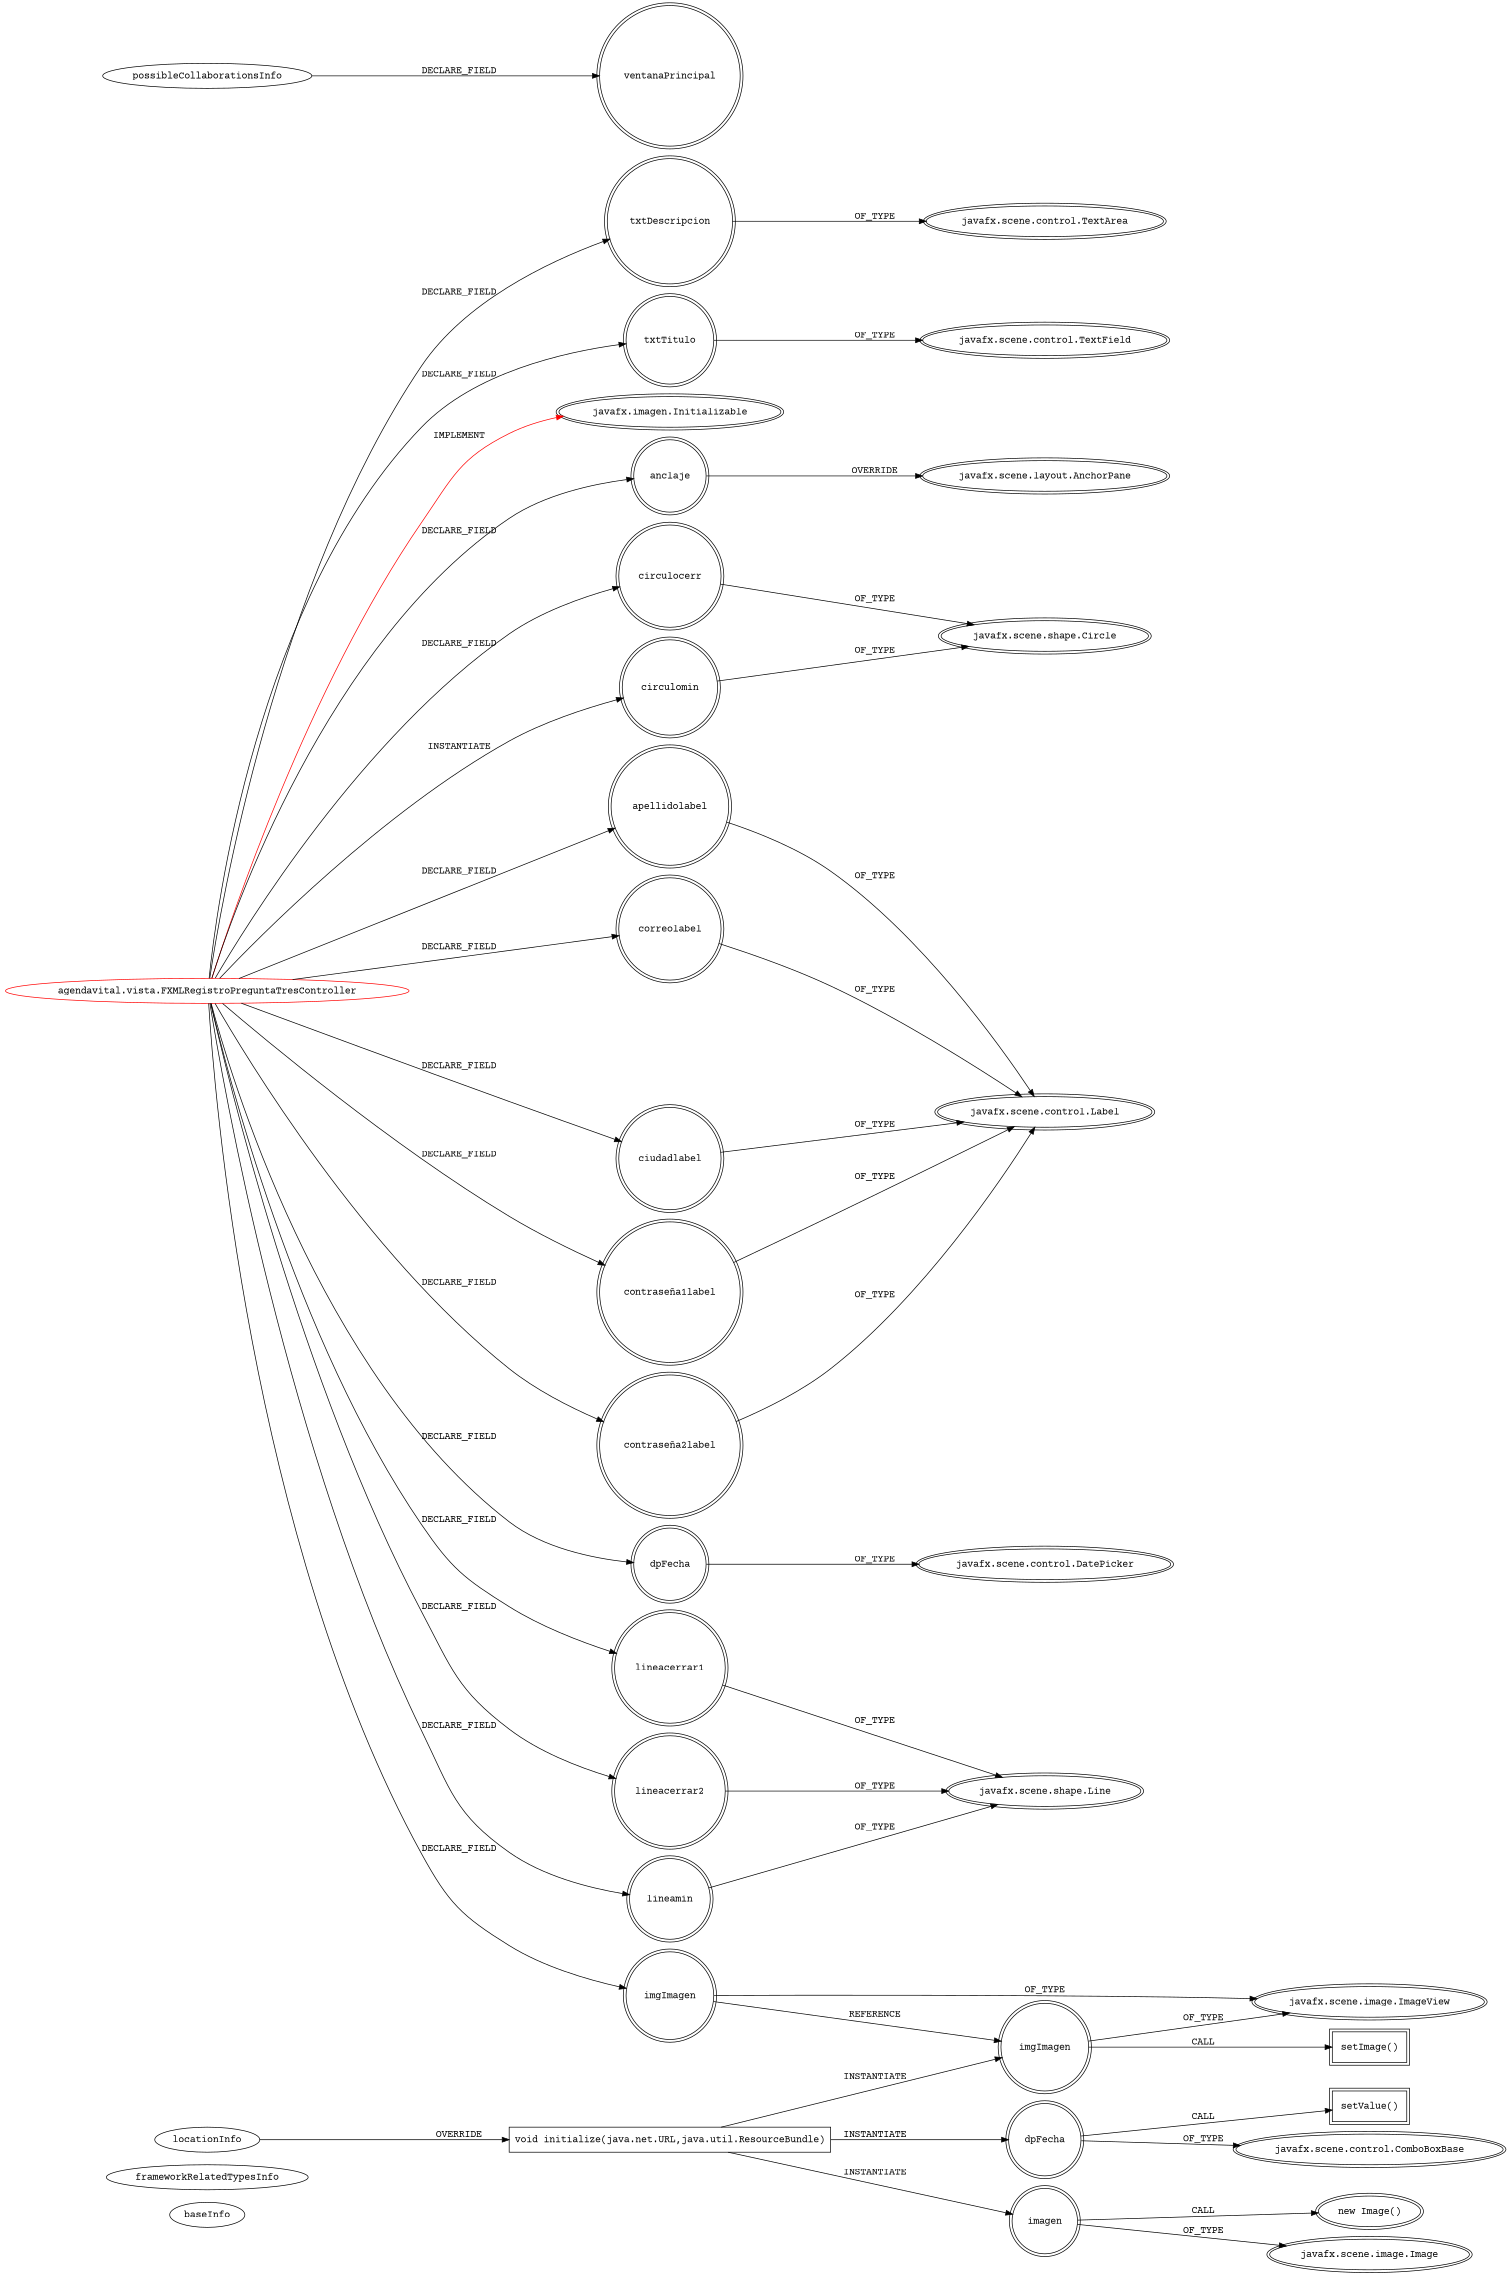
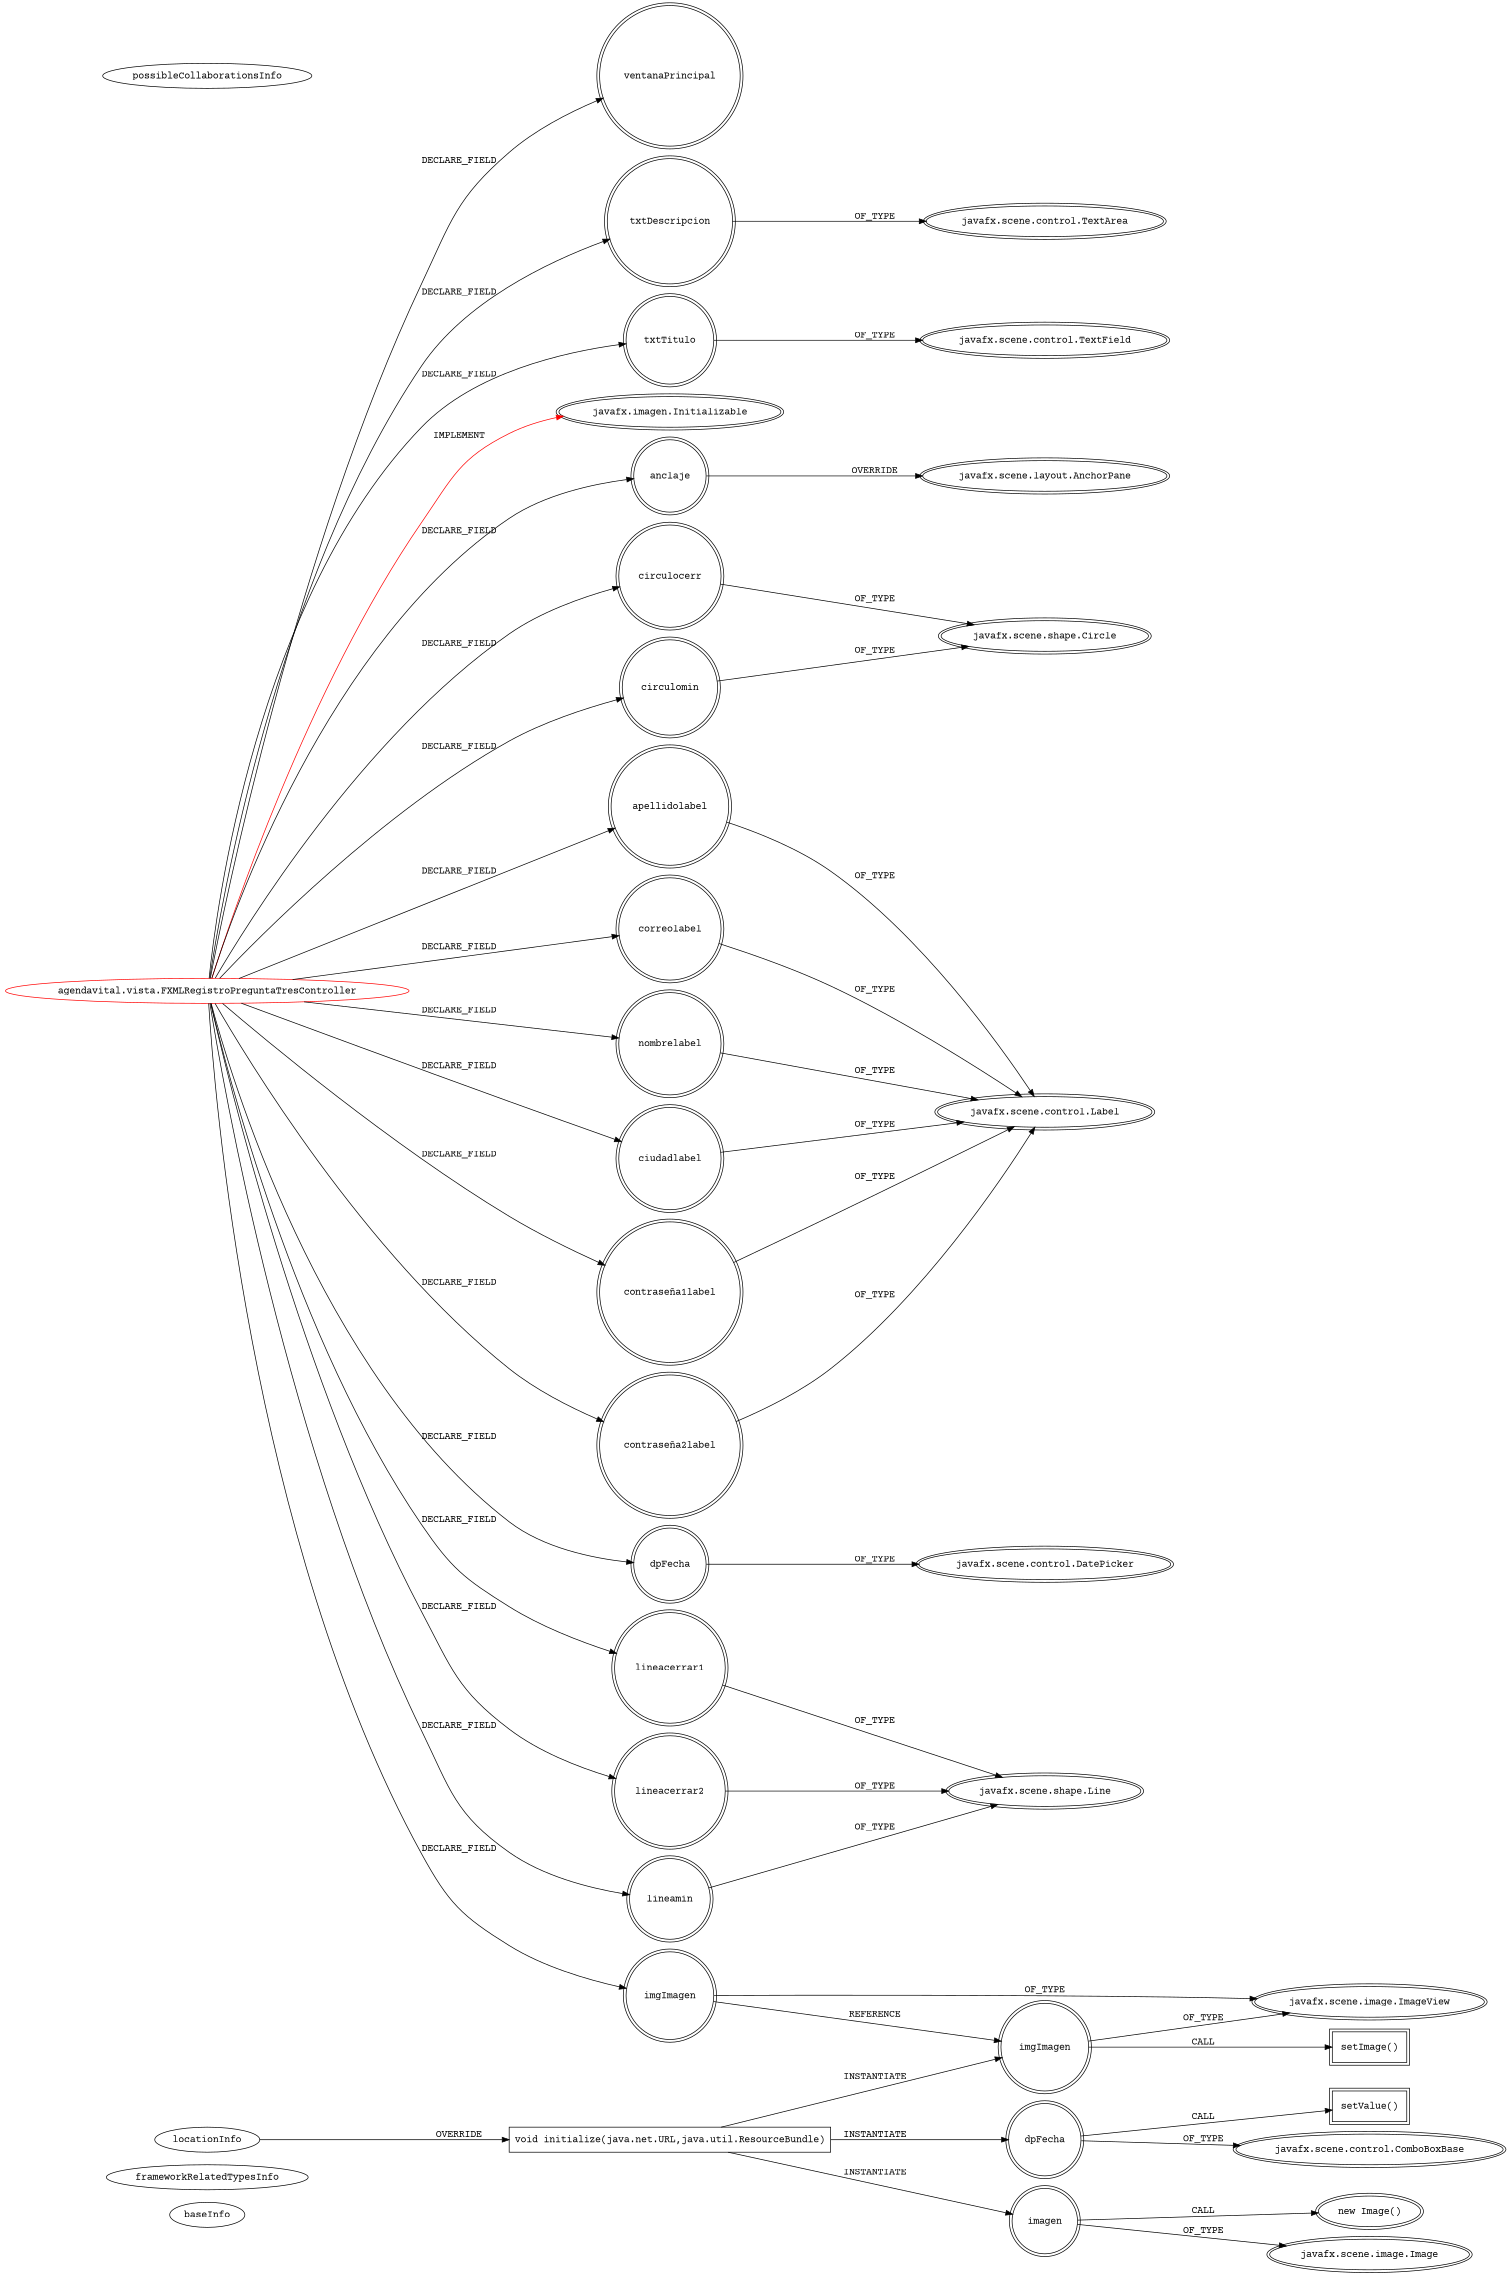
edge "possibleCollaborationsInfo" -> "ventanaPrincipal": now "agendavital.vista.FXMLRegistroPreguntaTresController" -> "ventanaPrincipal"
edge "agendavital.vista.FXMLRegistroPreguntaTresController" -> "circulomin": label "INSTANTIATE" -> "DECLARE_FIELD"
node "nombrelabel": added
